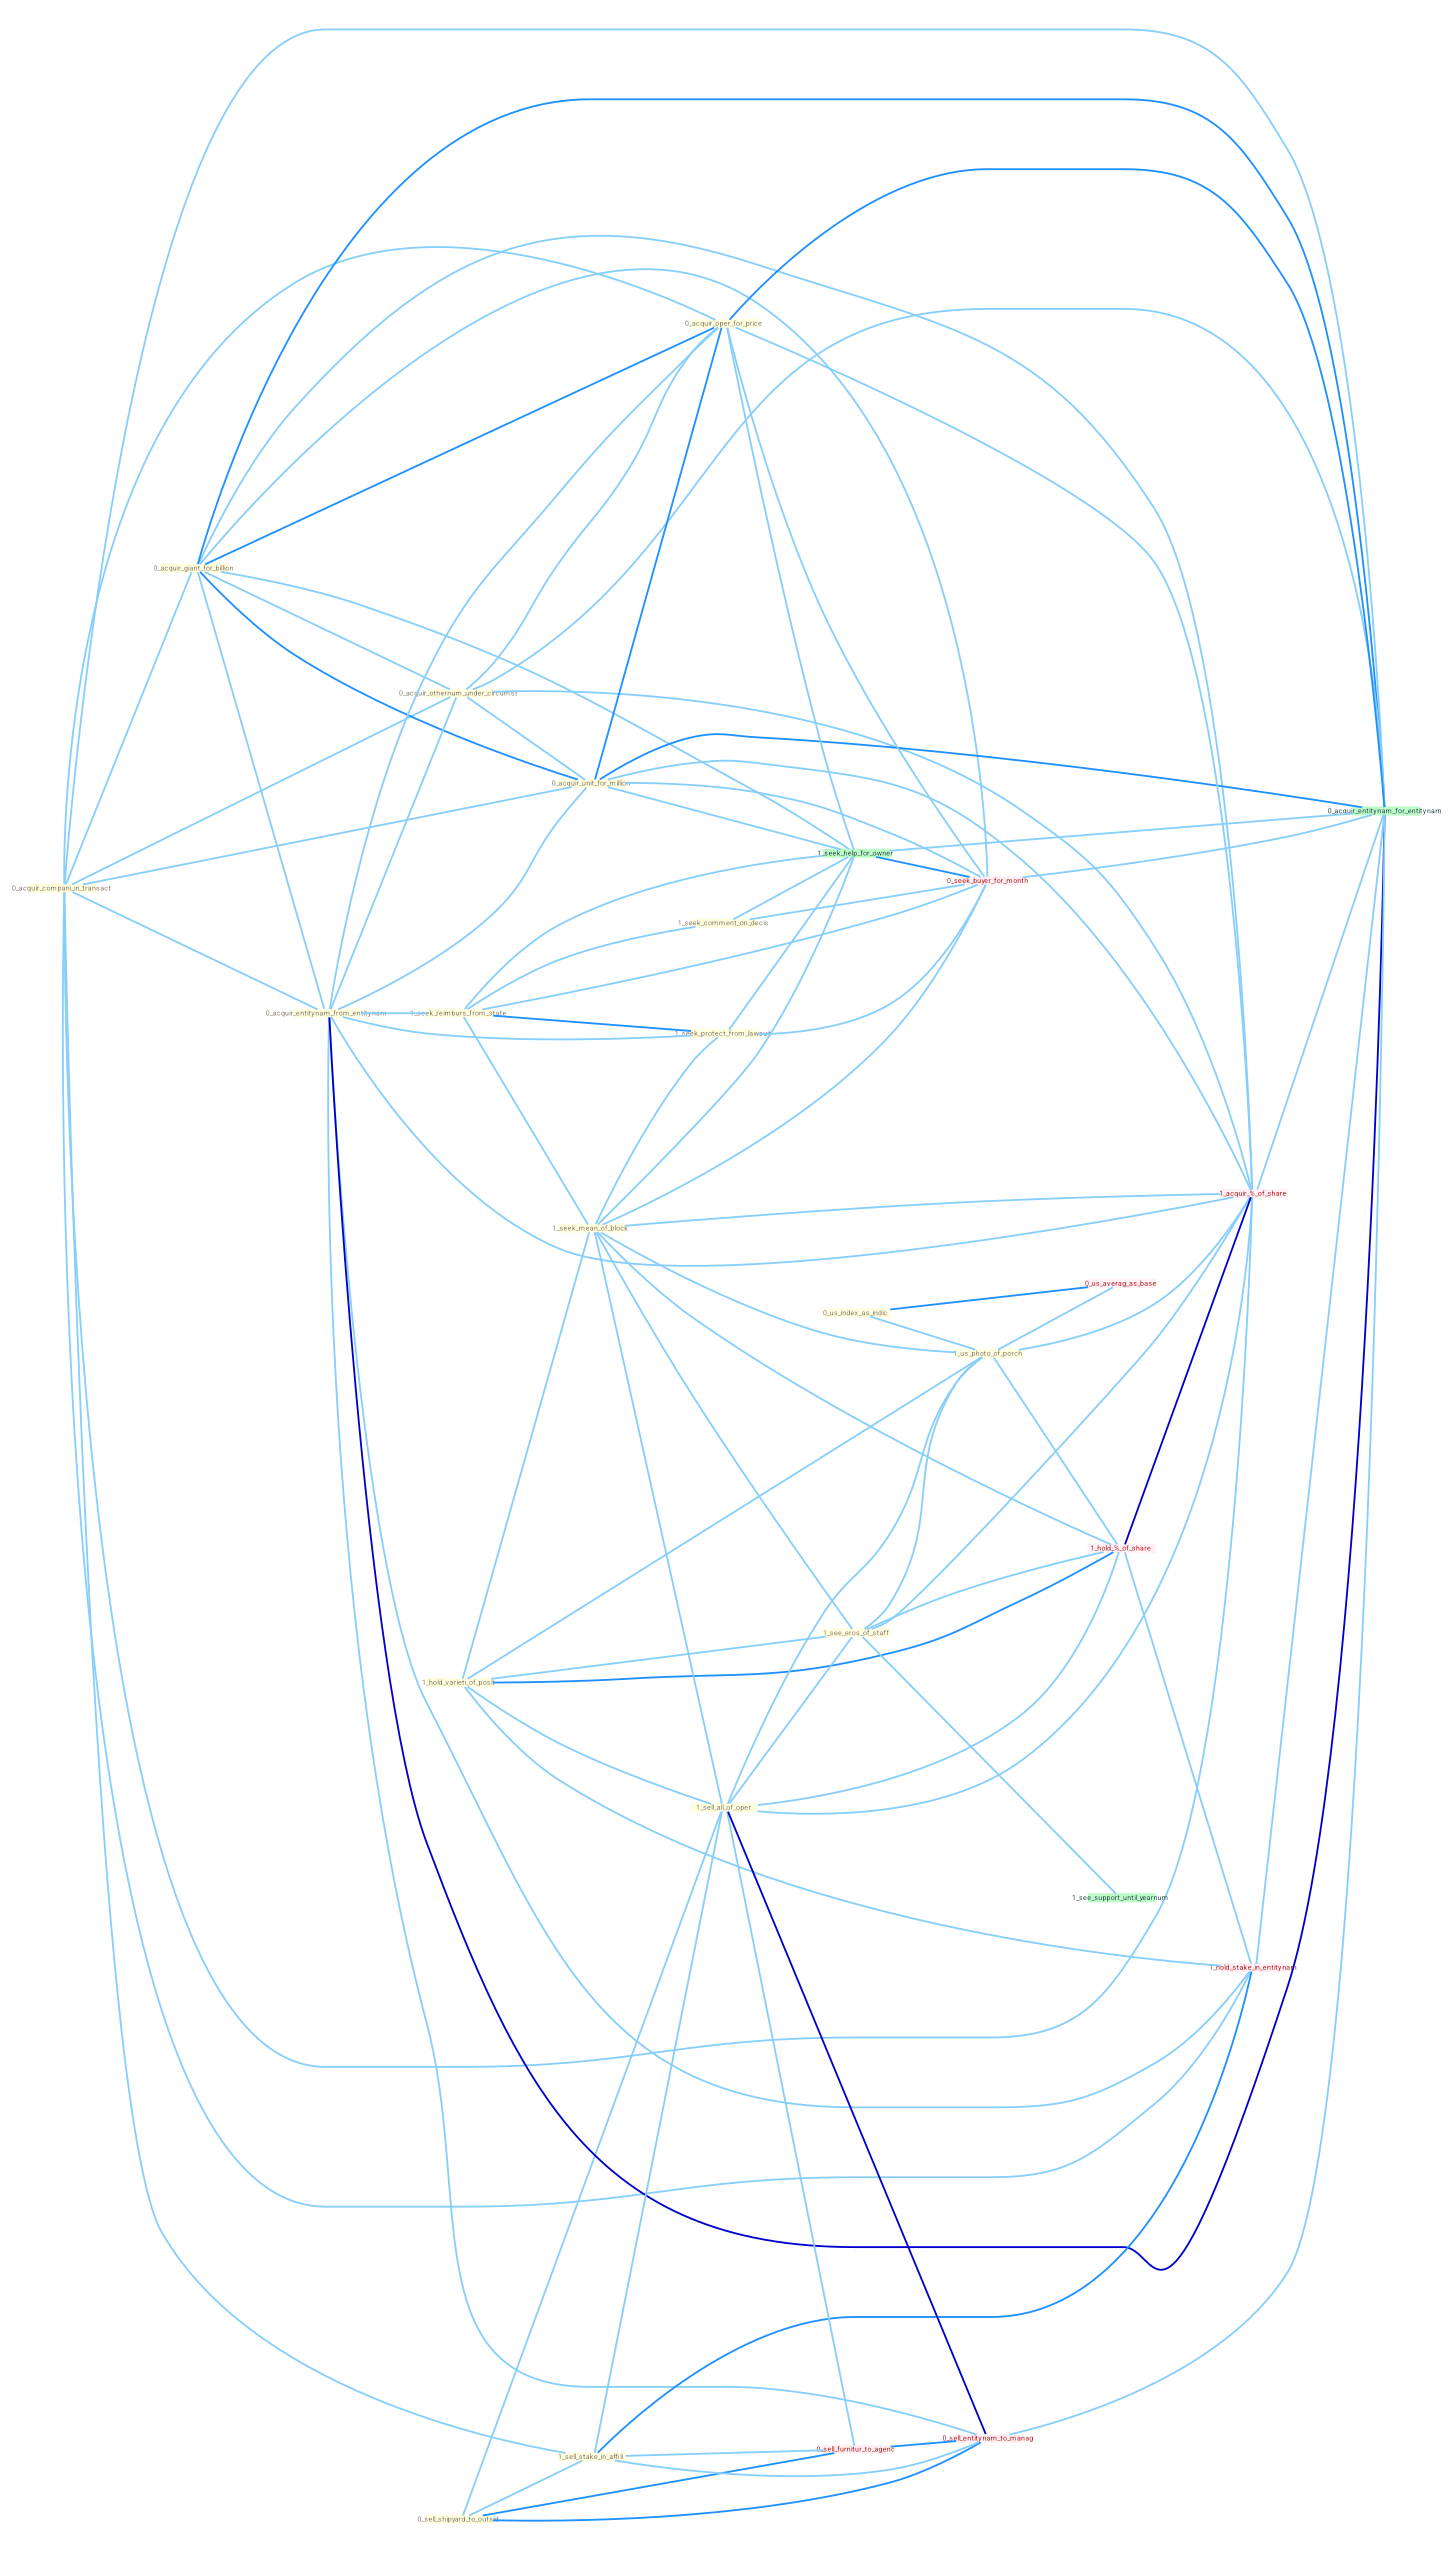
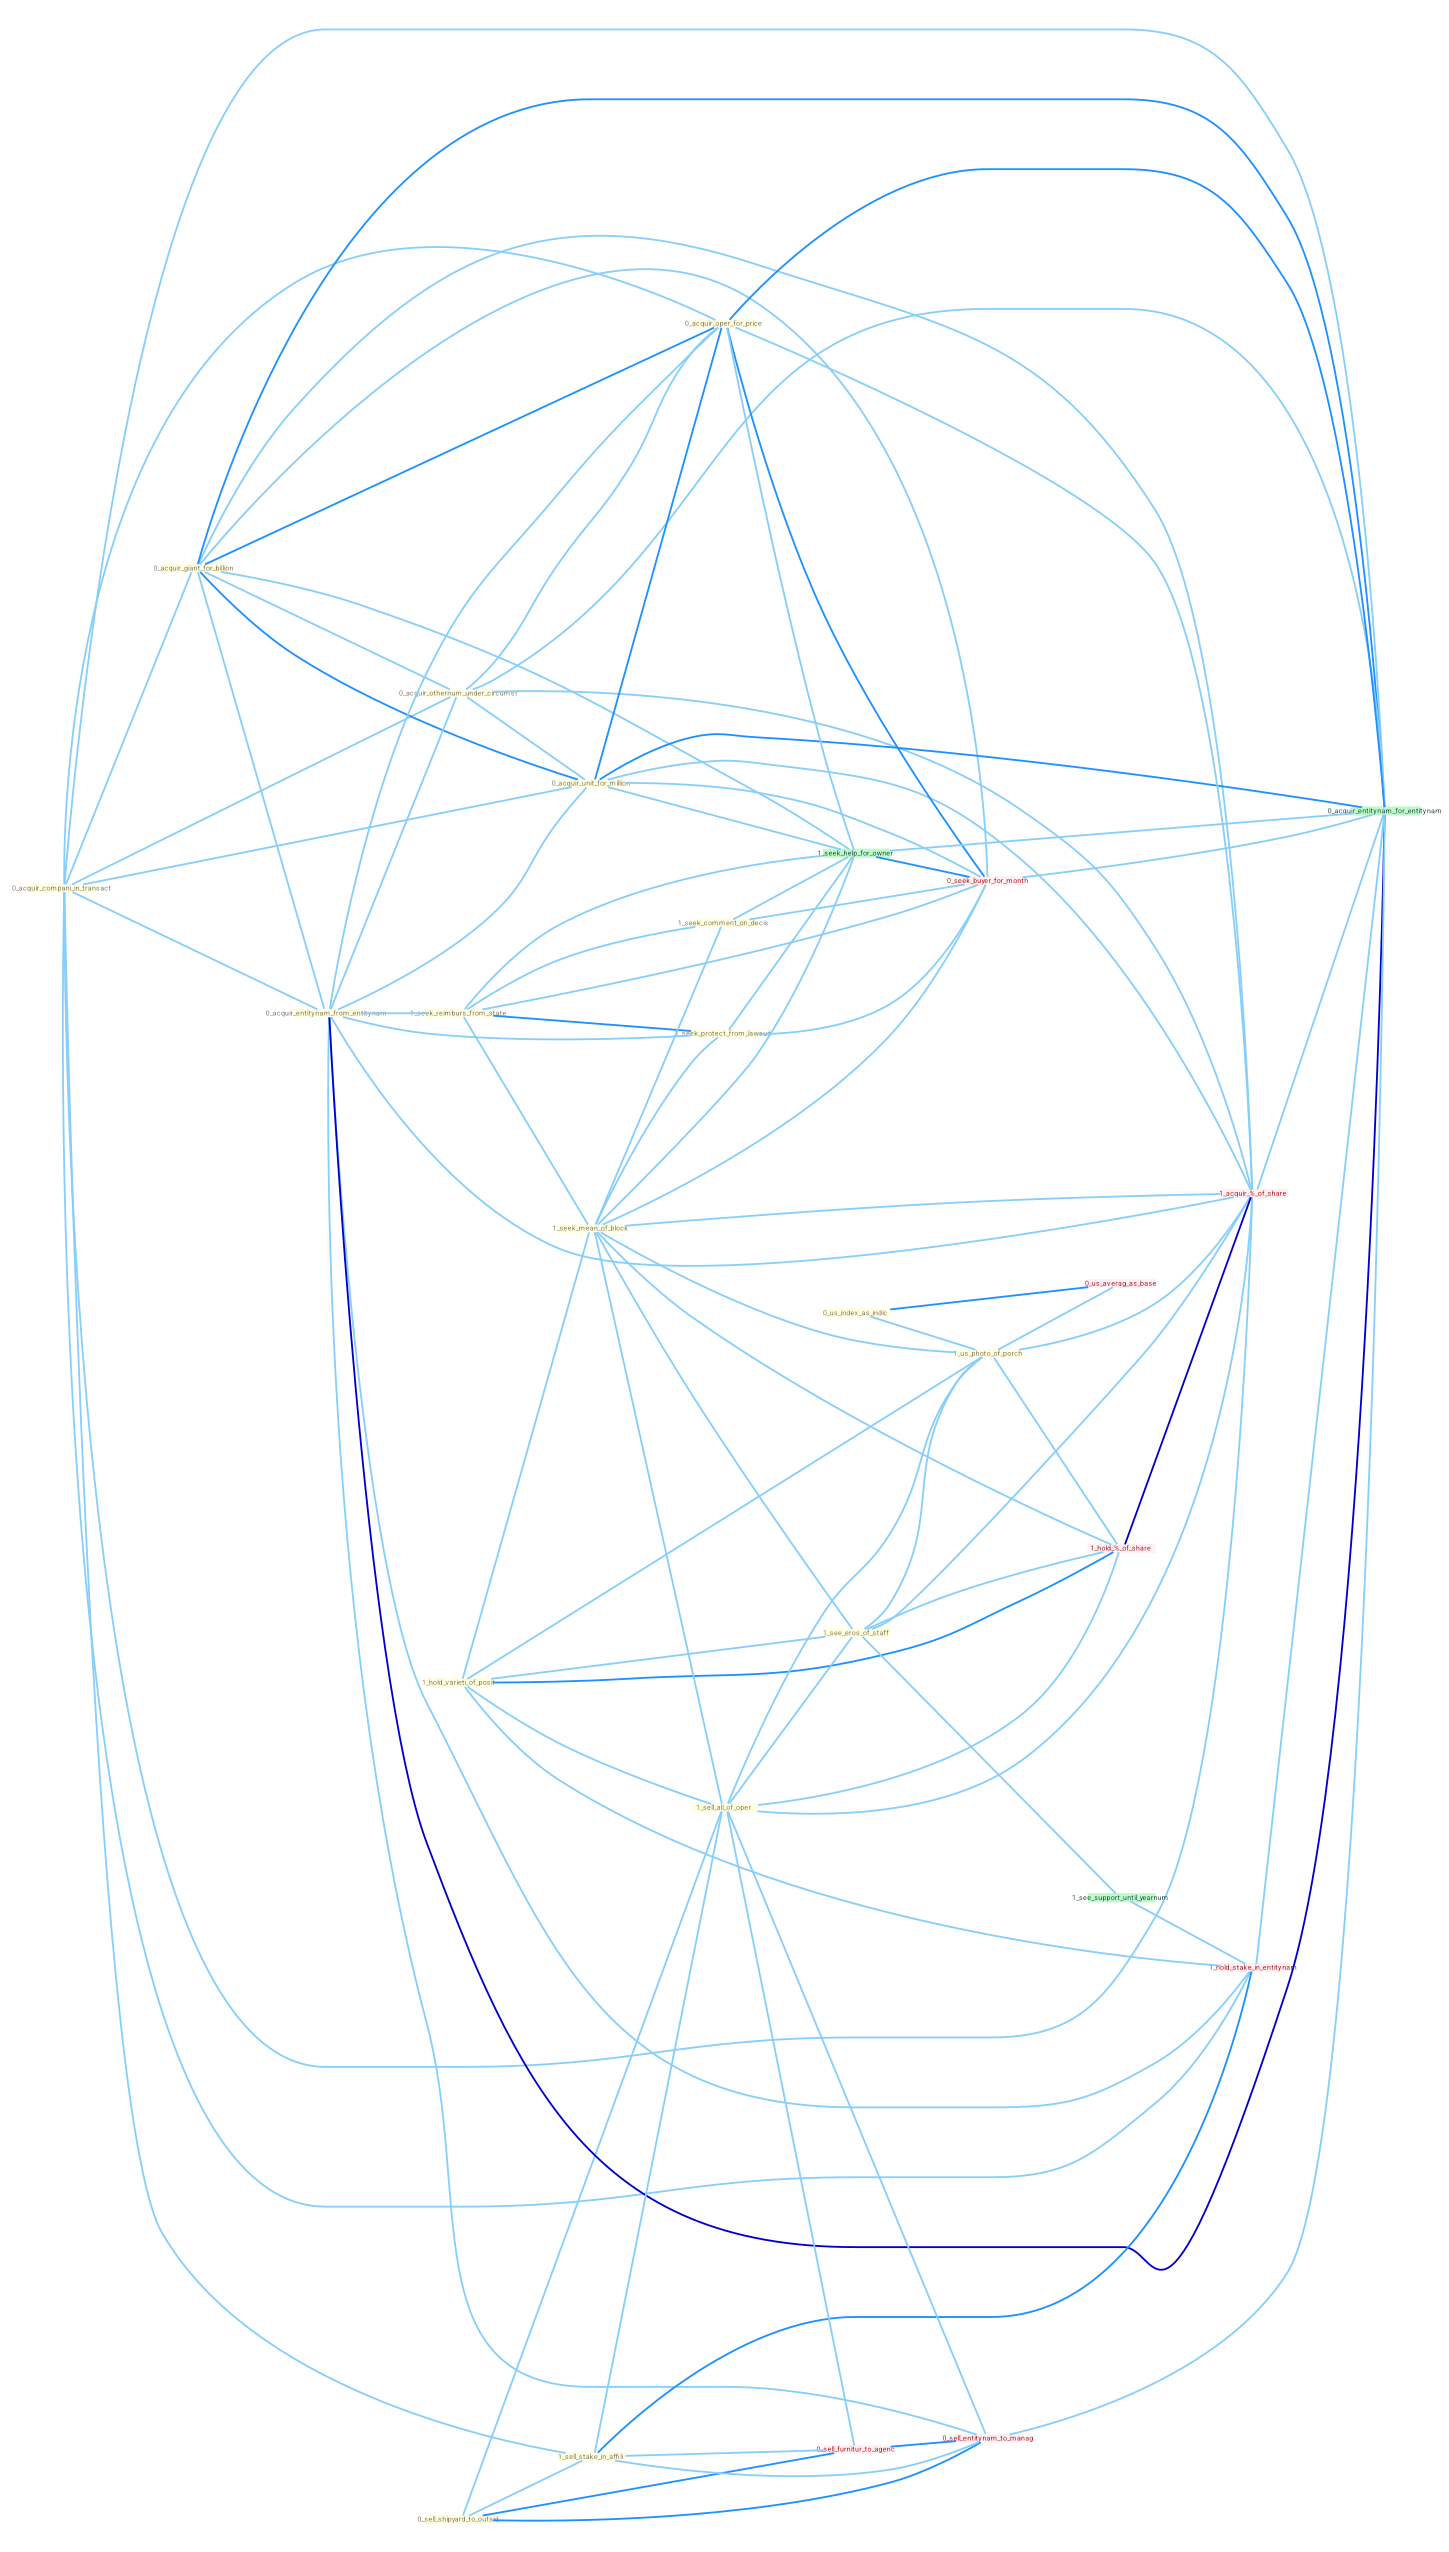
edge "0_acquir_oper_for_price" -- "0_seek_buyer_for_month": color #87cefa -> #1e90ff
edge "1_seek_comment_on_decis" -- "1_seek_mean_of_block": added
edge "1_hold_%_of_share" -- "1_hold_stake_in_entitynam": now "1_see_support_until_yearnum" -- "1_hold_stake_in_entitynam"
edge "1_sell_all_of_oper" -- "0_sell_entitynam_to_manag": color #0000cd -> #87cefa
